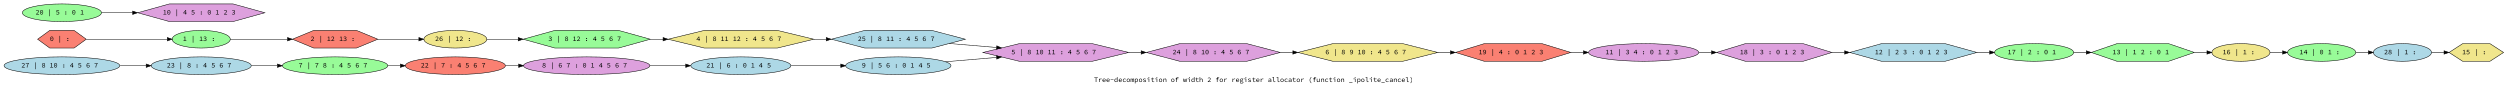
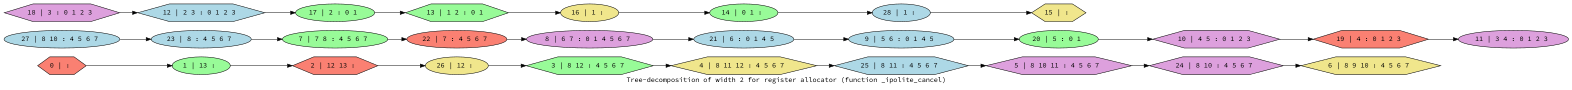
edge "6 | 8 9 10 : 4 5 6 7" -> "19 | 4 : 0 1 2 3": now "10 | 4 5 : 0 1 2 3" -> "19 | 4 : 0 1 2 3"
edge "11 | 3 4 : 0 1 2 3" -> "18 | 3 : 0 1 2 3": removed
edge "9 | 5 6 : 0 1 4 5" -> "5 | 8 10 11 : 4 5 6 7": now "9 | 5 6 : 0 1 4 5" -> "20 | 5 : 0 1"
